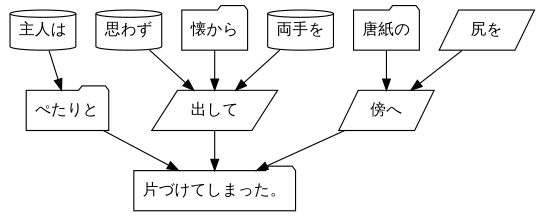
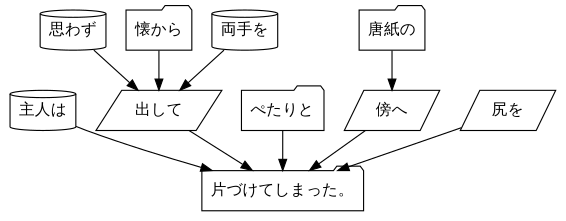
edge "主人は" -> "ぺたりと": now "主人は" -> "片づけてしまった。"
edge "尻を" -> "傍へ": now "尻を" -> "片づけてしまった。"
